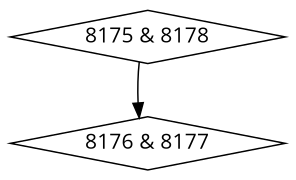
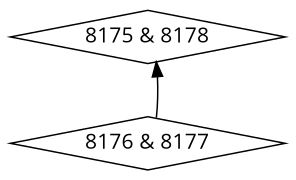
edge "8175 & 8178" -> "8176 & 8177": reversed
